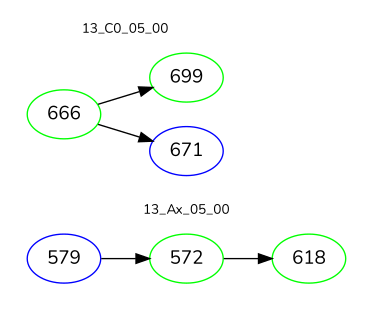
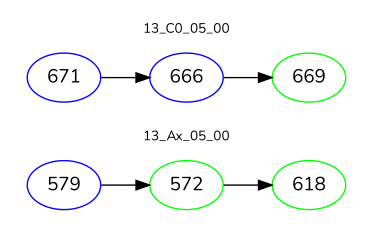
node "699": label "699" -> "669"
node "666": color green -> blue
edge "666" -> "671": reversed
